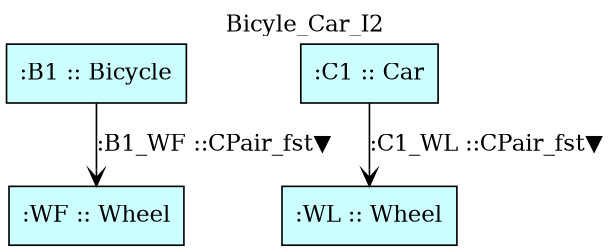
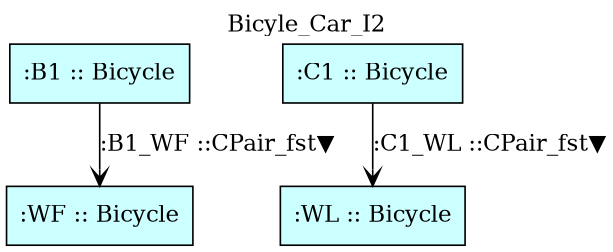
node ":C1 :: Car": label ":C1 :: Car" -> ":C1 :: Bicycle"
node ":WF :: Wheel": label ":WF :: Wheel" -> ":WF :: Bicycle"
node ":WL :: Wheel": label ":WL :: Wheel" -> ":WL :: Bicycle"
